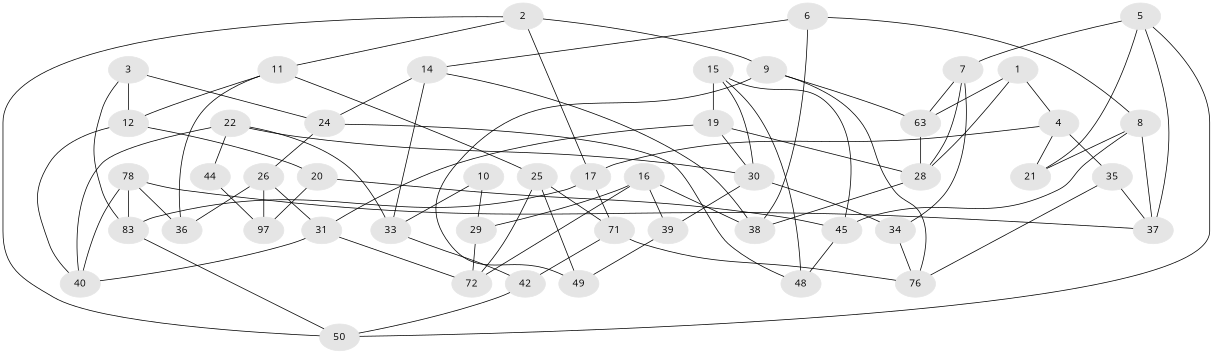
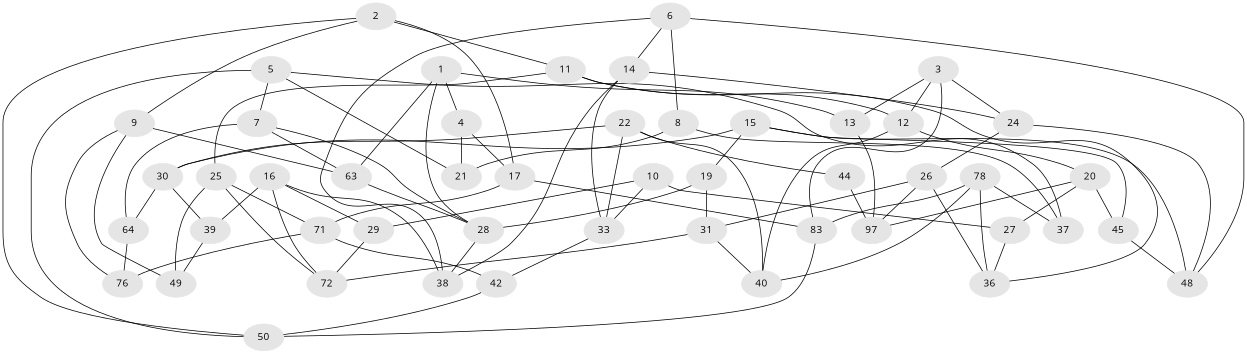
edge "6" -- "48": added
node "13": added
edge "19" -- "30": removed
node "35": removed
edge "8" -- "45": removed
node "34": label "34" -> "64"
node "27": added
